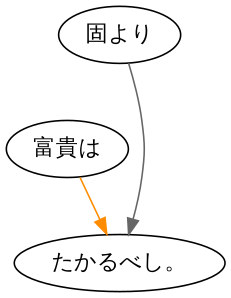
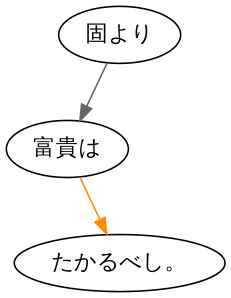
edge "固より" -> "たかるべし。": now "固より" -> "富貴は"
